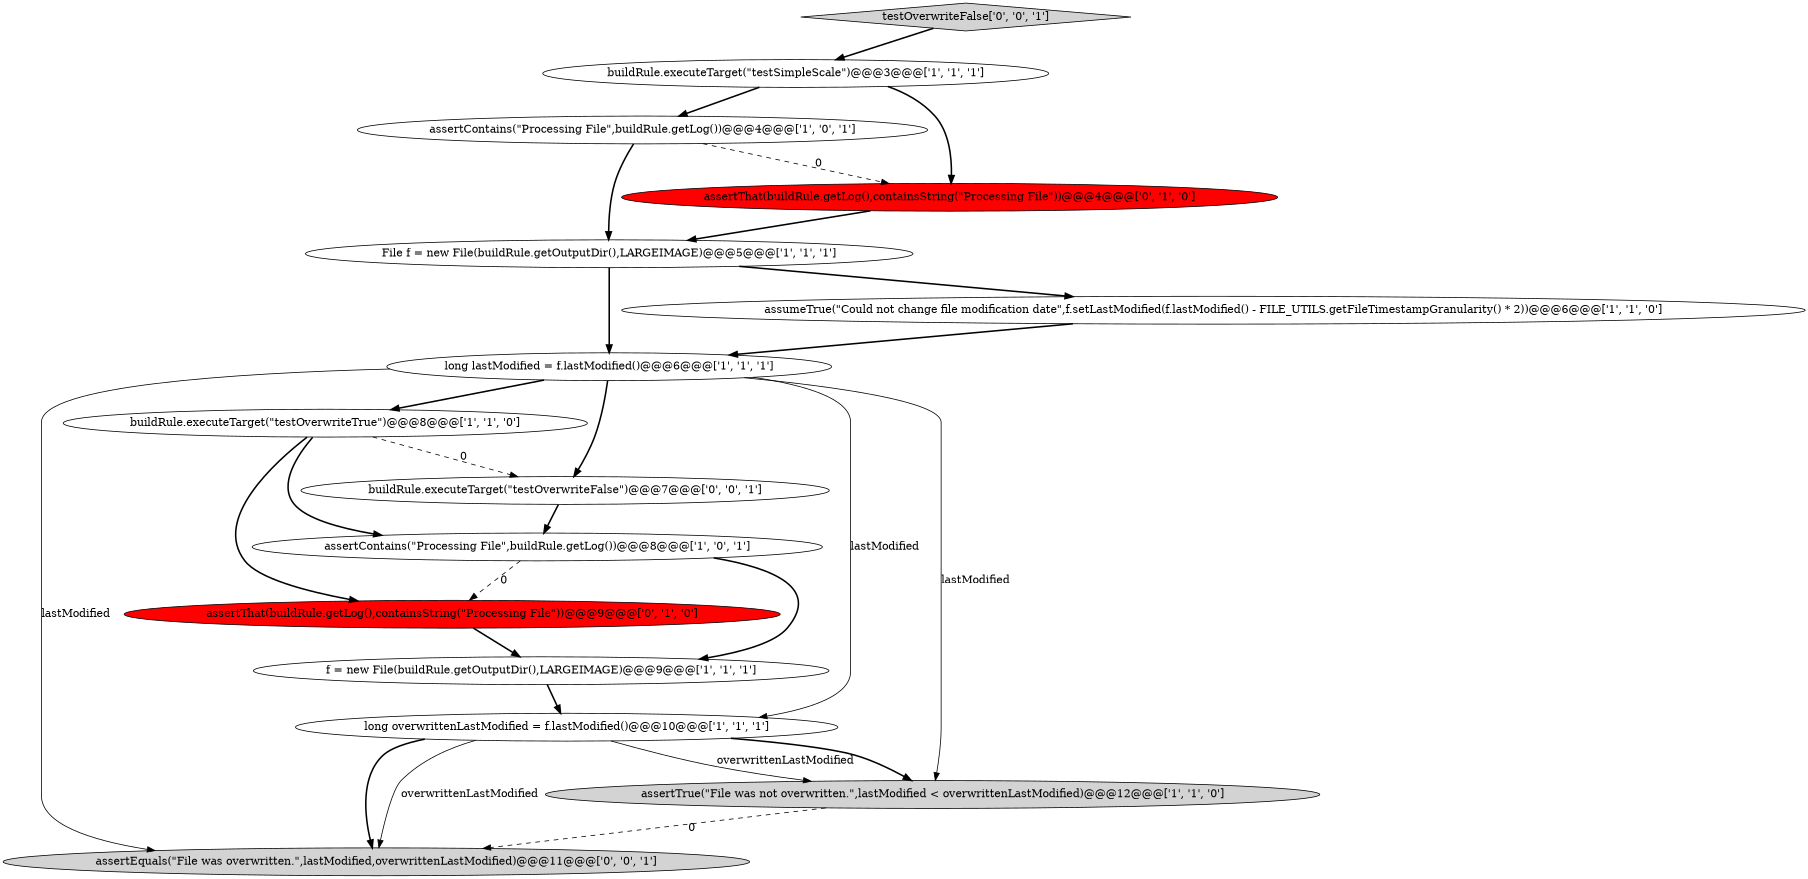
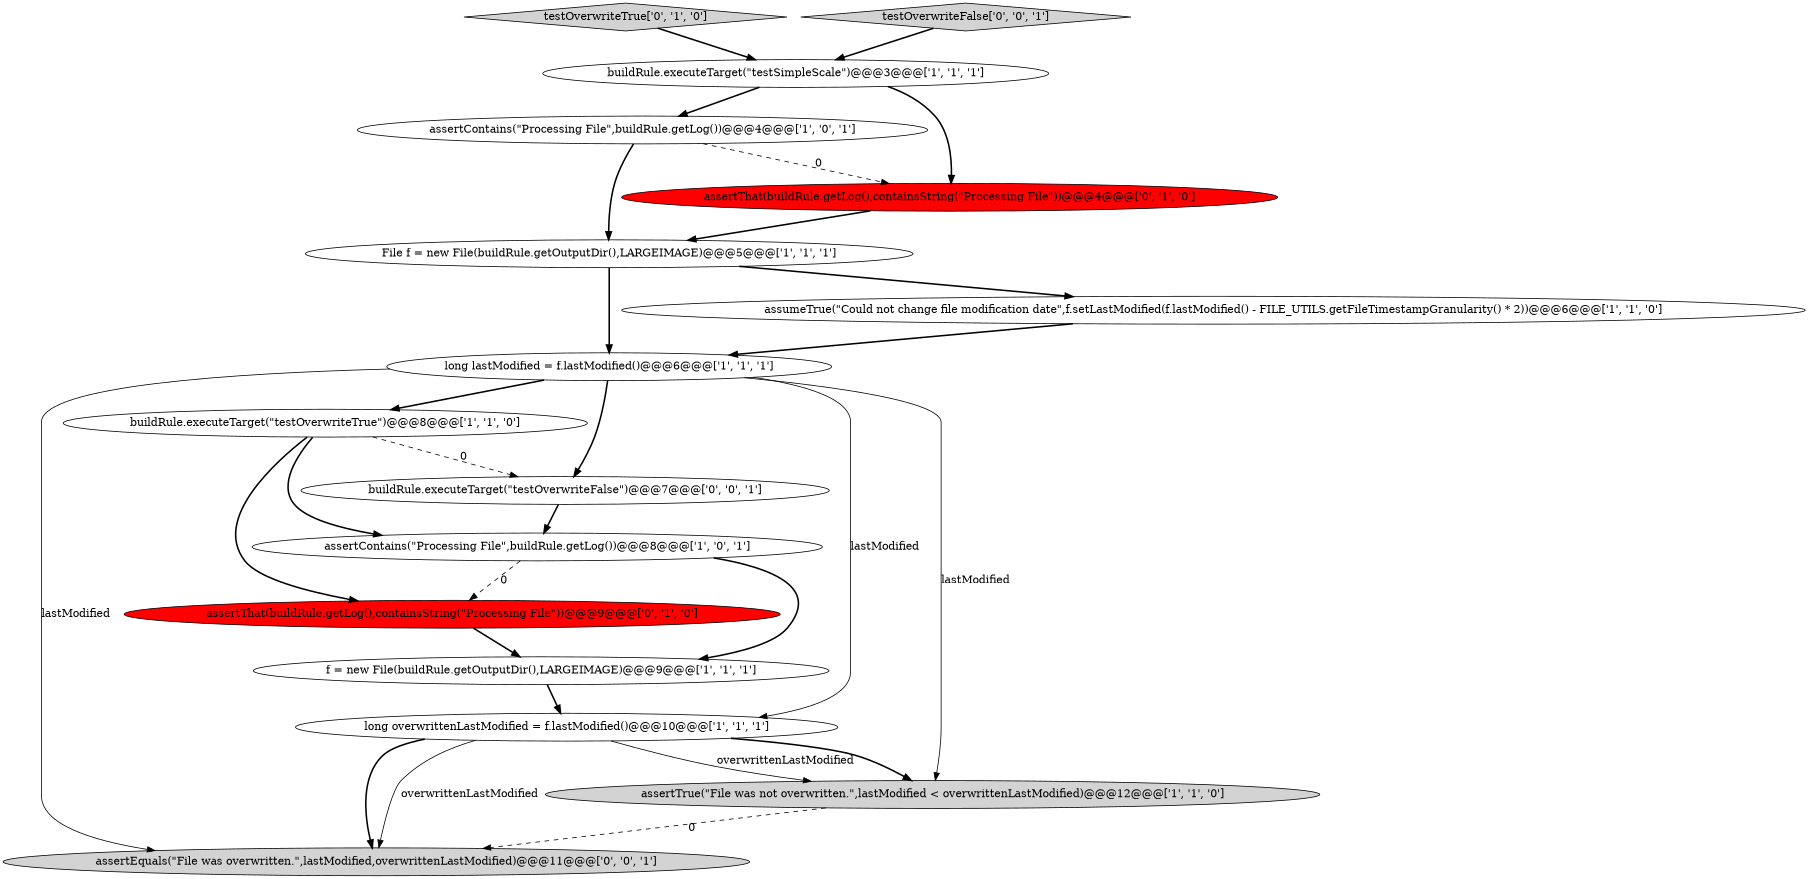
node "testOverwriteTrue['0', '1', '0']": added
